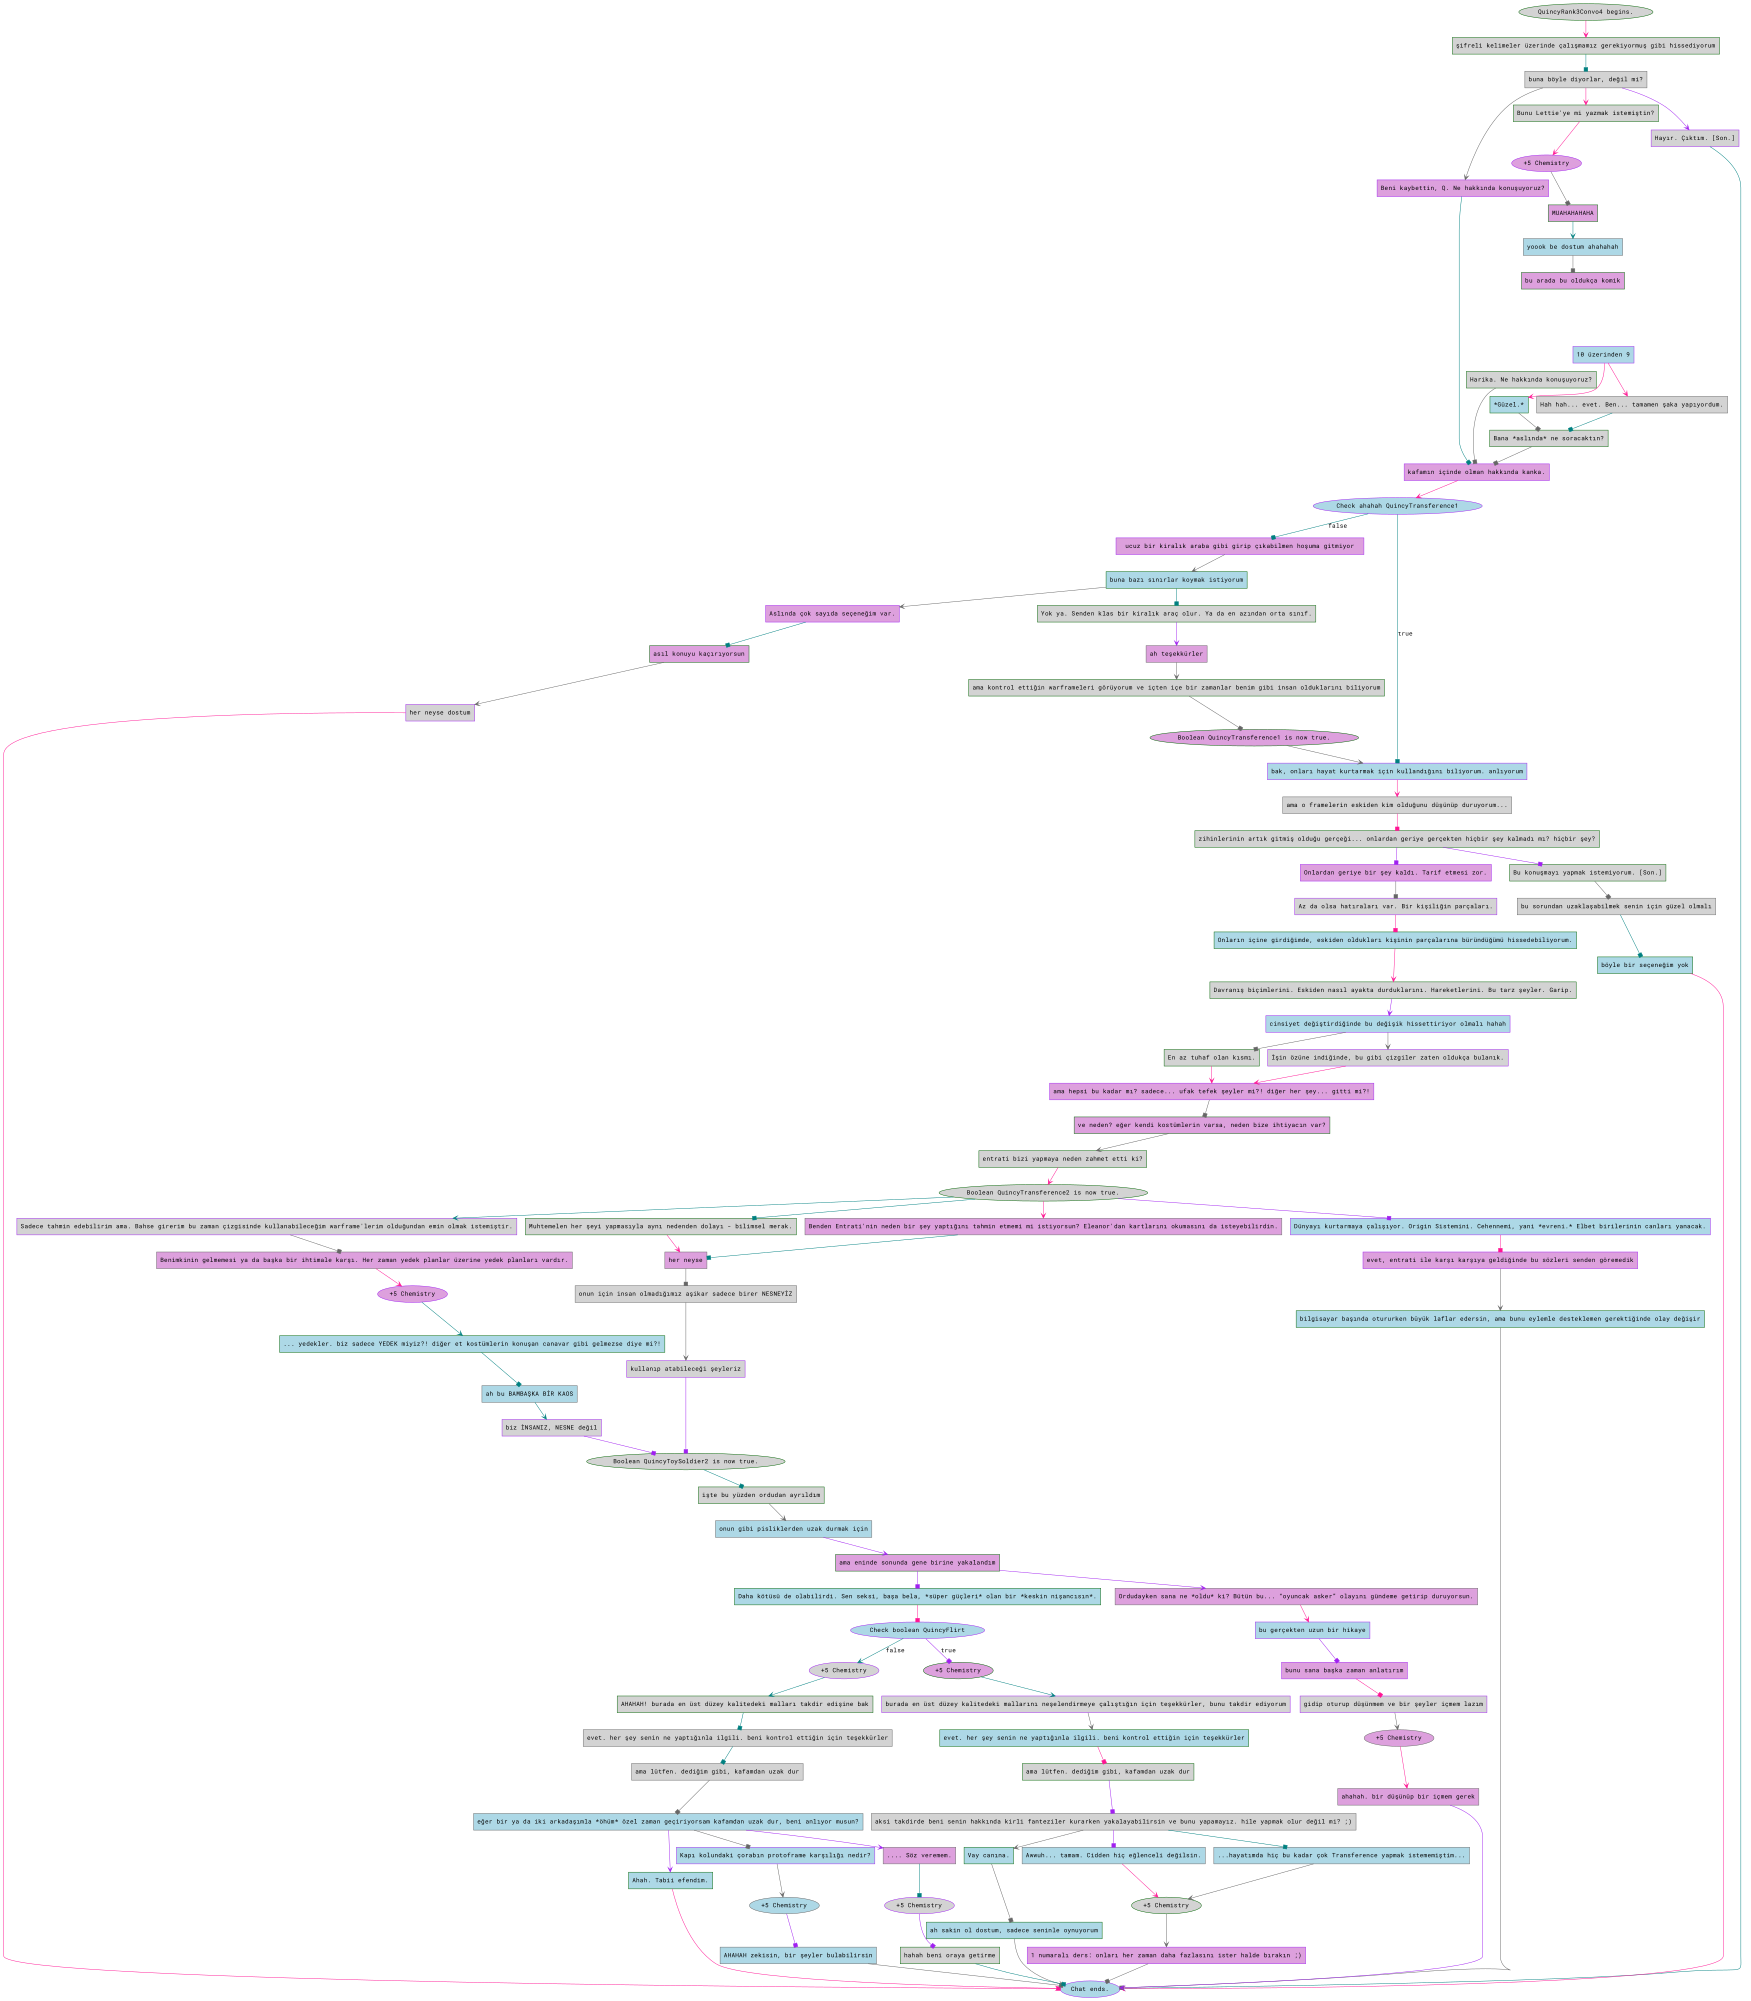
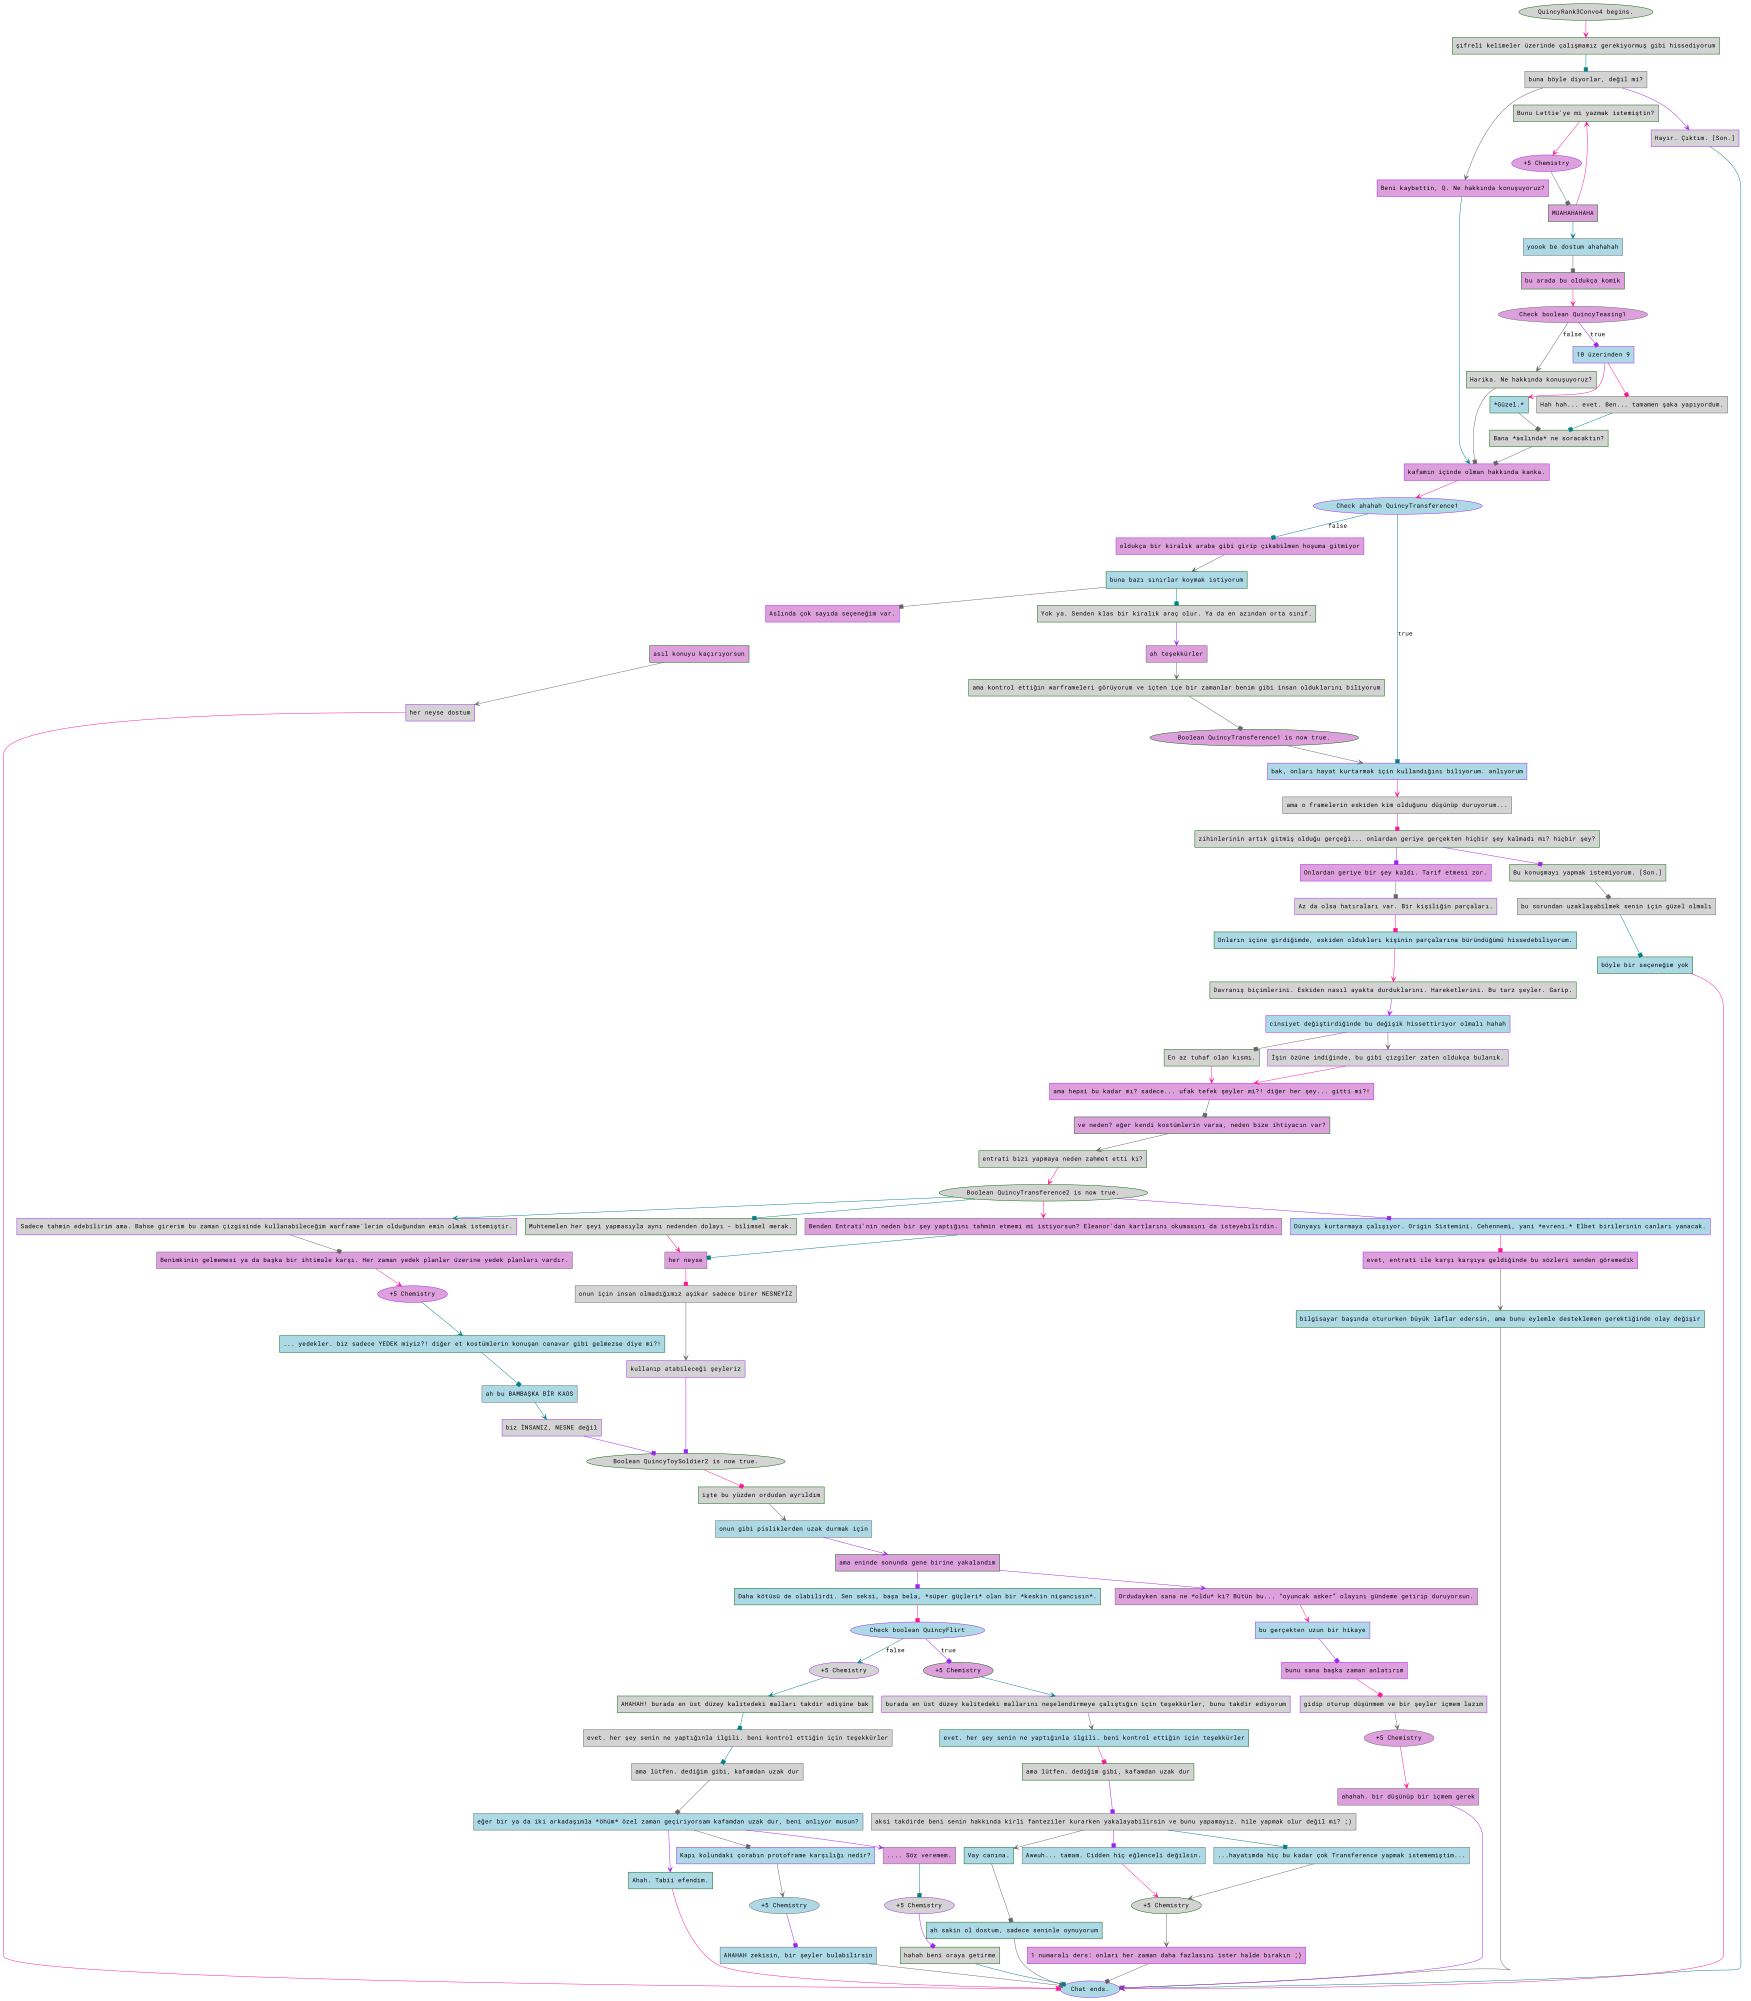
edge "buna böyle diyorlar, değil mi?" -> "Bunu Lettie'ye mi yazmak istemiştin?": now "MUAHAHAHAHA" -> "Bunu Lettie'ye mi yazmak istemiştin?"
node "Check boolean QuincyTeasing1": added
edge "Beni kaybettin, Q. Ne hakkında konuşuyoruz?" -> "kafamın içinde olman hakkında kanka.": arrowhead box -> vee
edge "10 üzerinden 9" -> "Hah hah... evet. Ben... tamamen şaka yapıyordum.": arrowhead vee -> box
node "ucuz bir kiralık araba gibi girip çıkabilmen hoşuma gitmiyor": label "ucuz bir kiralık araba gibi girip çıkabilmen hoşuma gitmiyor" -> "oldukça bir kiralık araba gibi girip çıkabilmen hoşuma gitmiyor"
edge "buna bazı sınırlar koymak istiyorum" -> "Aslında çok sayıda seçeneğim var.": arrowhead vee -> box
edge "Aslında çok sayıda seçeneğim var." -> "asıl konuyu kaçırıyorsun": removed
edge "her neyse" -> "onun için insan olmadığımız aşikar sadece birer NESNEYİZ": color gray40 -> deeppink
edge "Boolean QuincyToySoldier2 is now true." -> "işte bu yüzden ordudan ayrıldım": color teal -> deeppink
